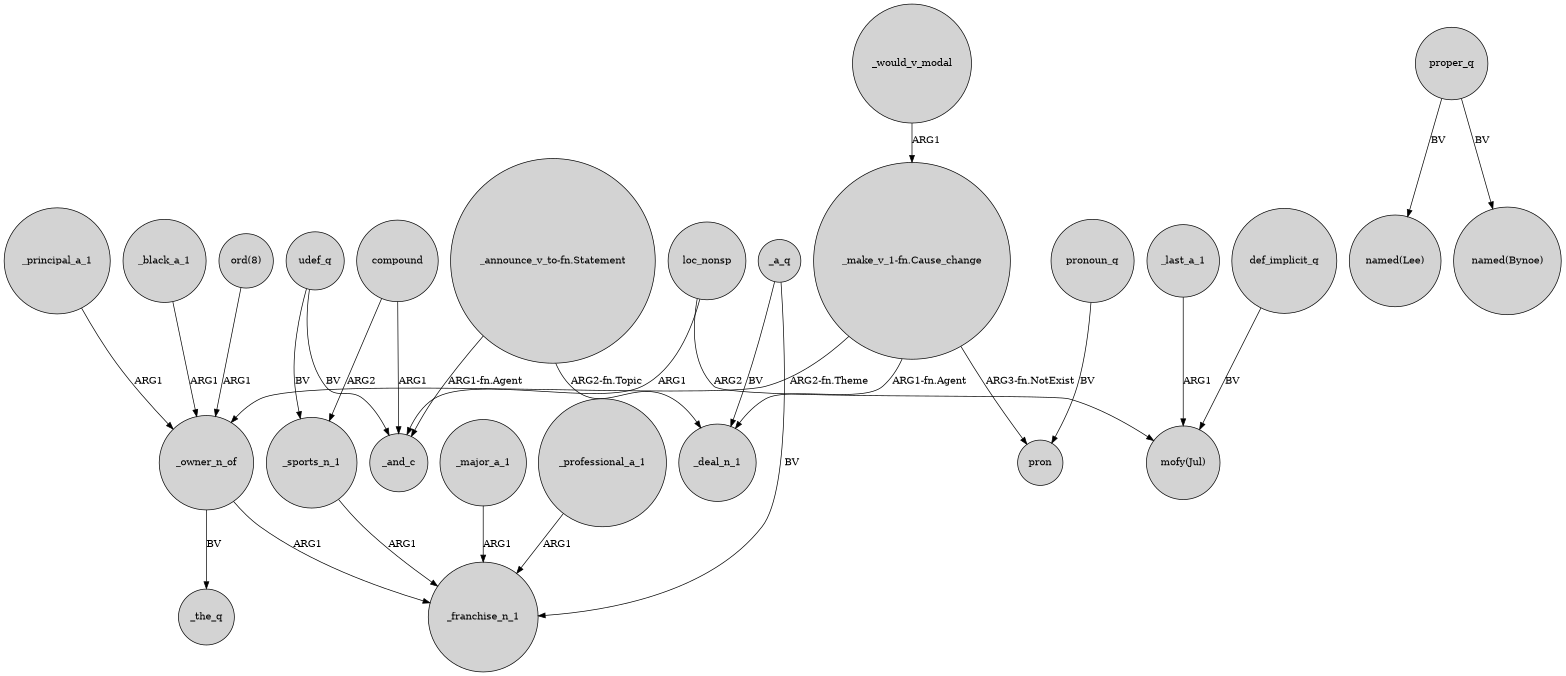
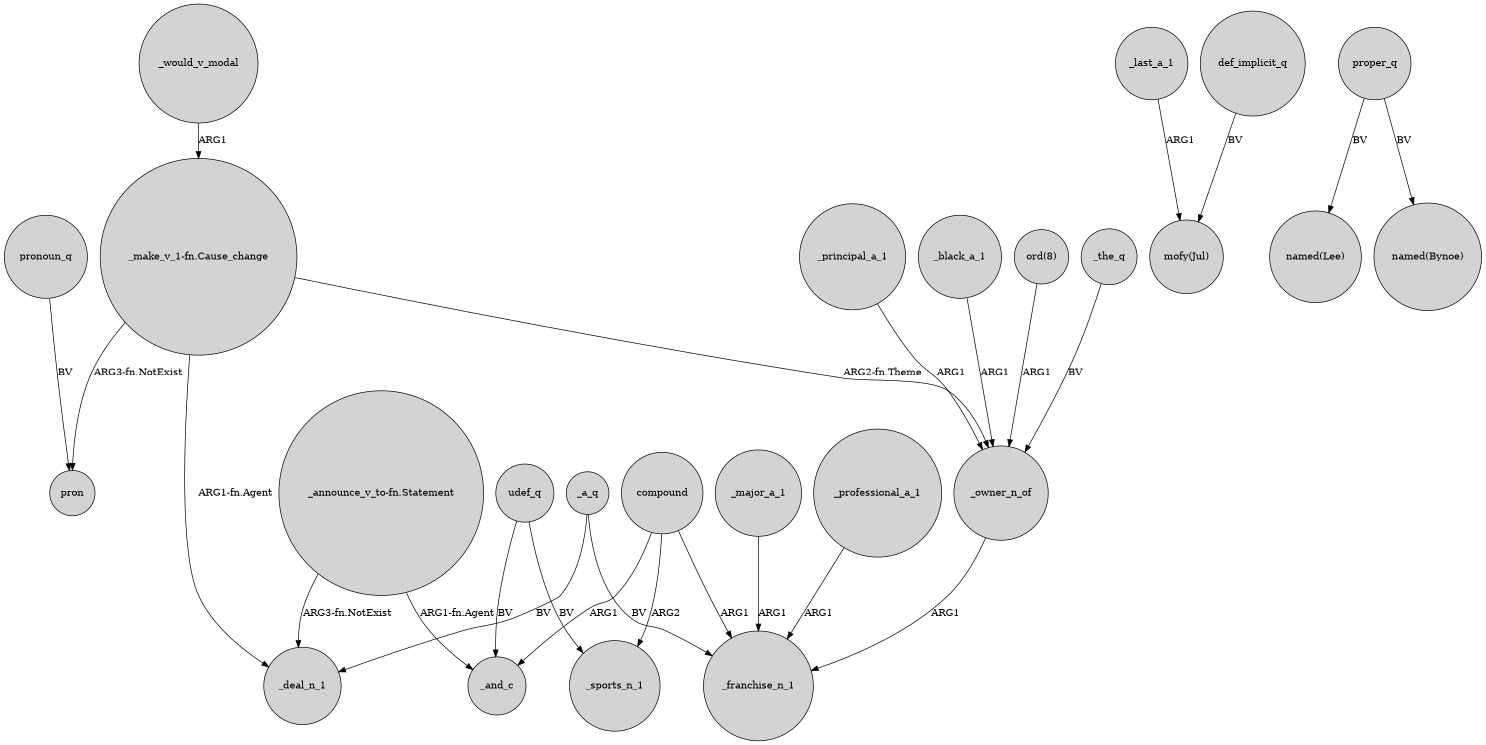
node "loc_nonsp": removed
edge "_announce_v_to-fn.Statement" -> "_deal_n_1": label "ARG2-fn.Topic" -> "ARG3-fn.NotExist"
edge "_sports_n_1" -> "_franchise_n_1": now "compound" -> "_franchise_n_1"
edge "_owner_n_of" -> "_the_q": reversed
